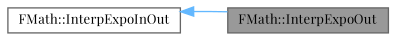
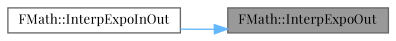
edge "FMath::InterpExpoOut" -> "FMath::InterpExpoInOut": reversed
